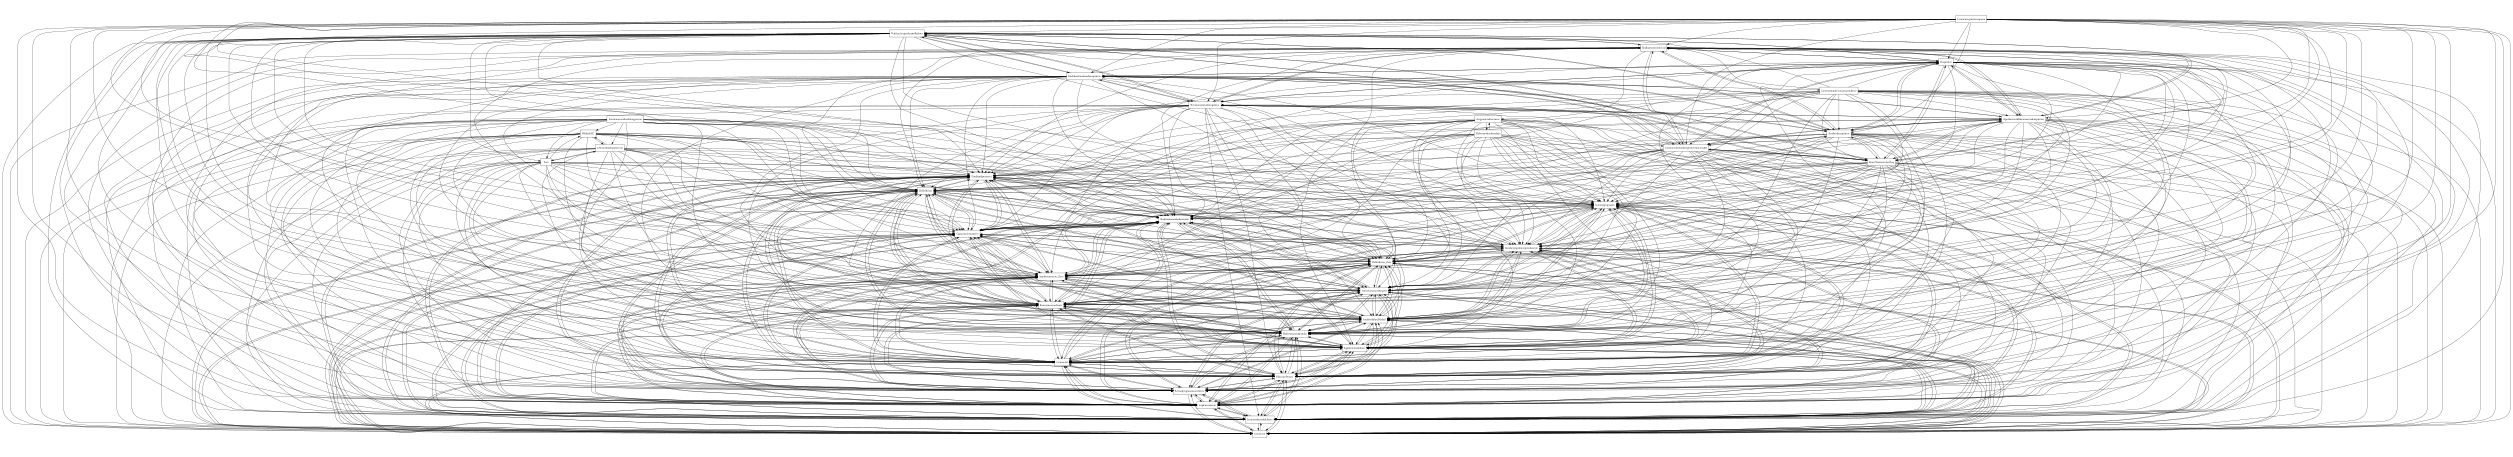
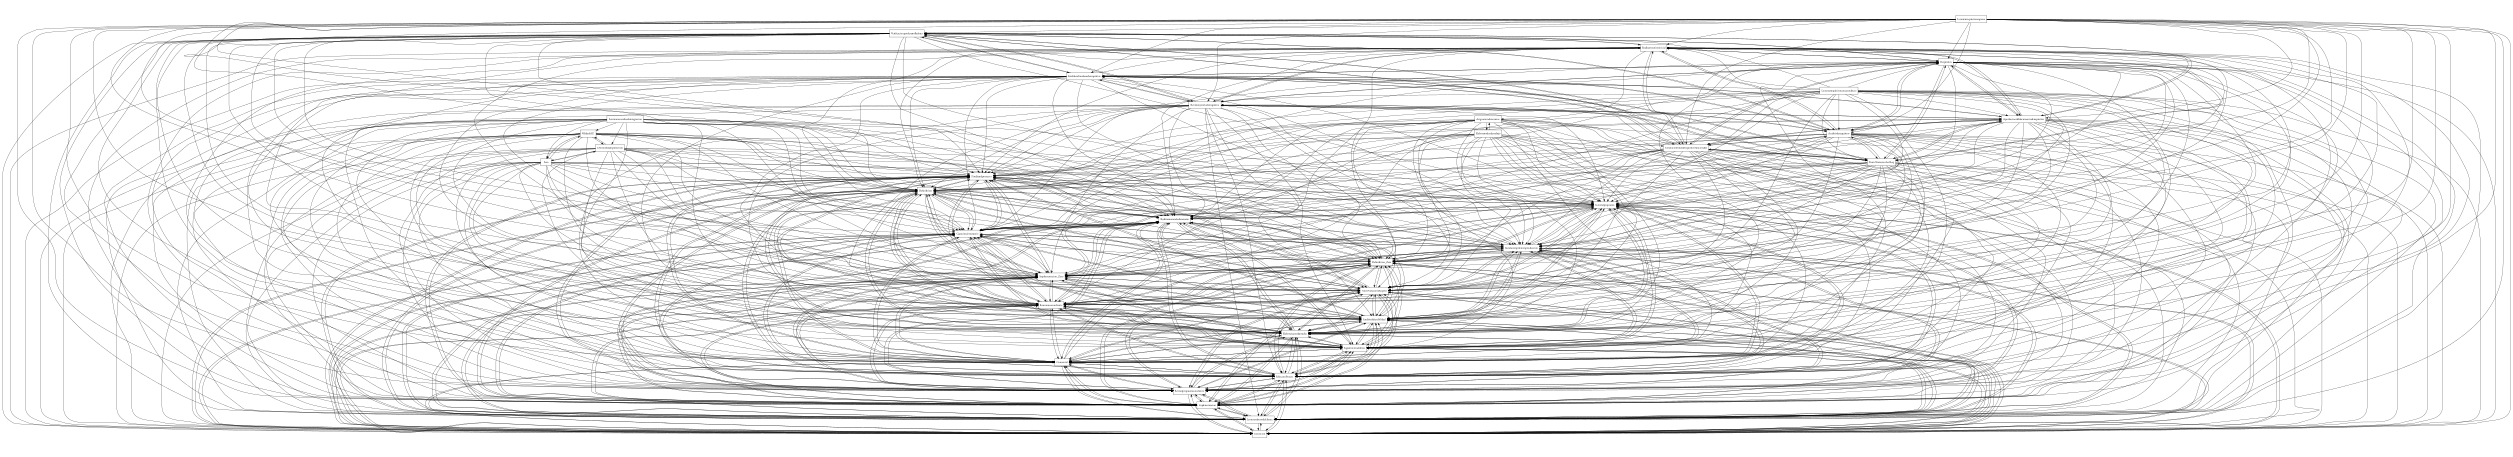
edge "Verificacionpordesarrolladores" -> "Zero": now "ValidarSAD" -> "Zero"
edge "Establecerlineabasederequisitos" -> "Levantarrequisitosconcasosdeuso": reversed
edge "Verificacionpordesarrolladores" -> "Elaborarcasosdeprueba": removed
